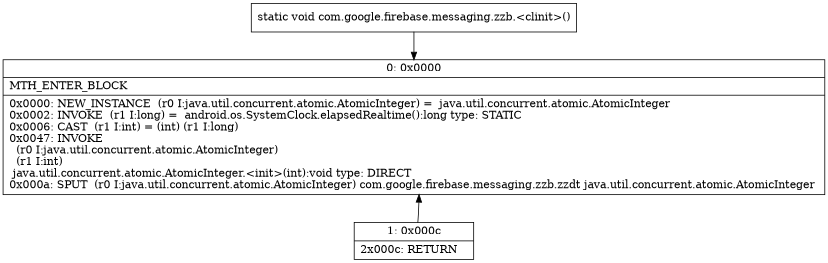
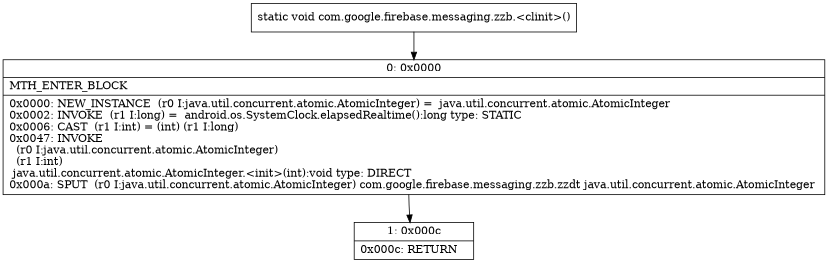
edge "1: 0x000c" -> "0: 0x0000": reversed
node "1: 0x000c": text "2x000c: RETURN" -> "0x000c: RETURN"
